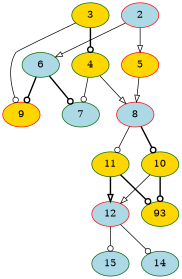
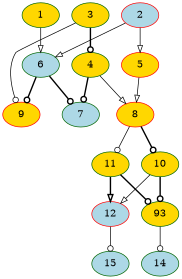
node "1": added
edge "4" -> "7": style solid -> bold
node "8": fillcolor lightblue -> gold
edge "12" -> "14": now "93" -> "14"
